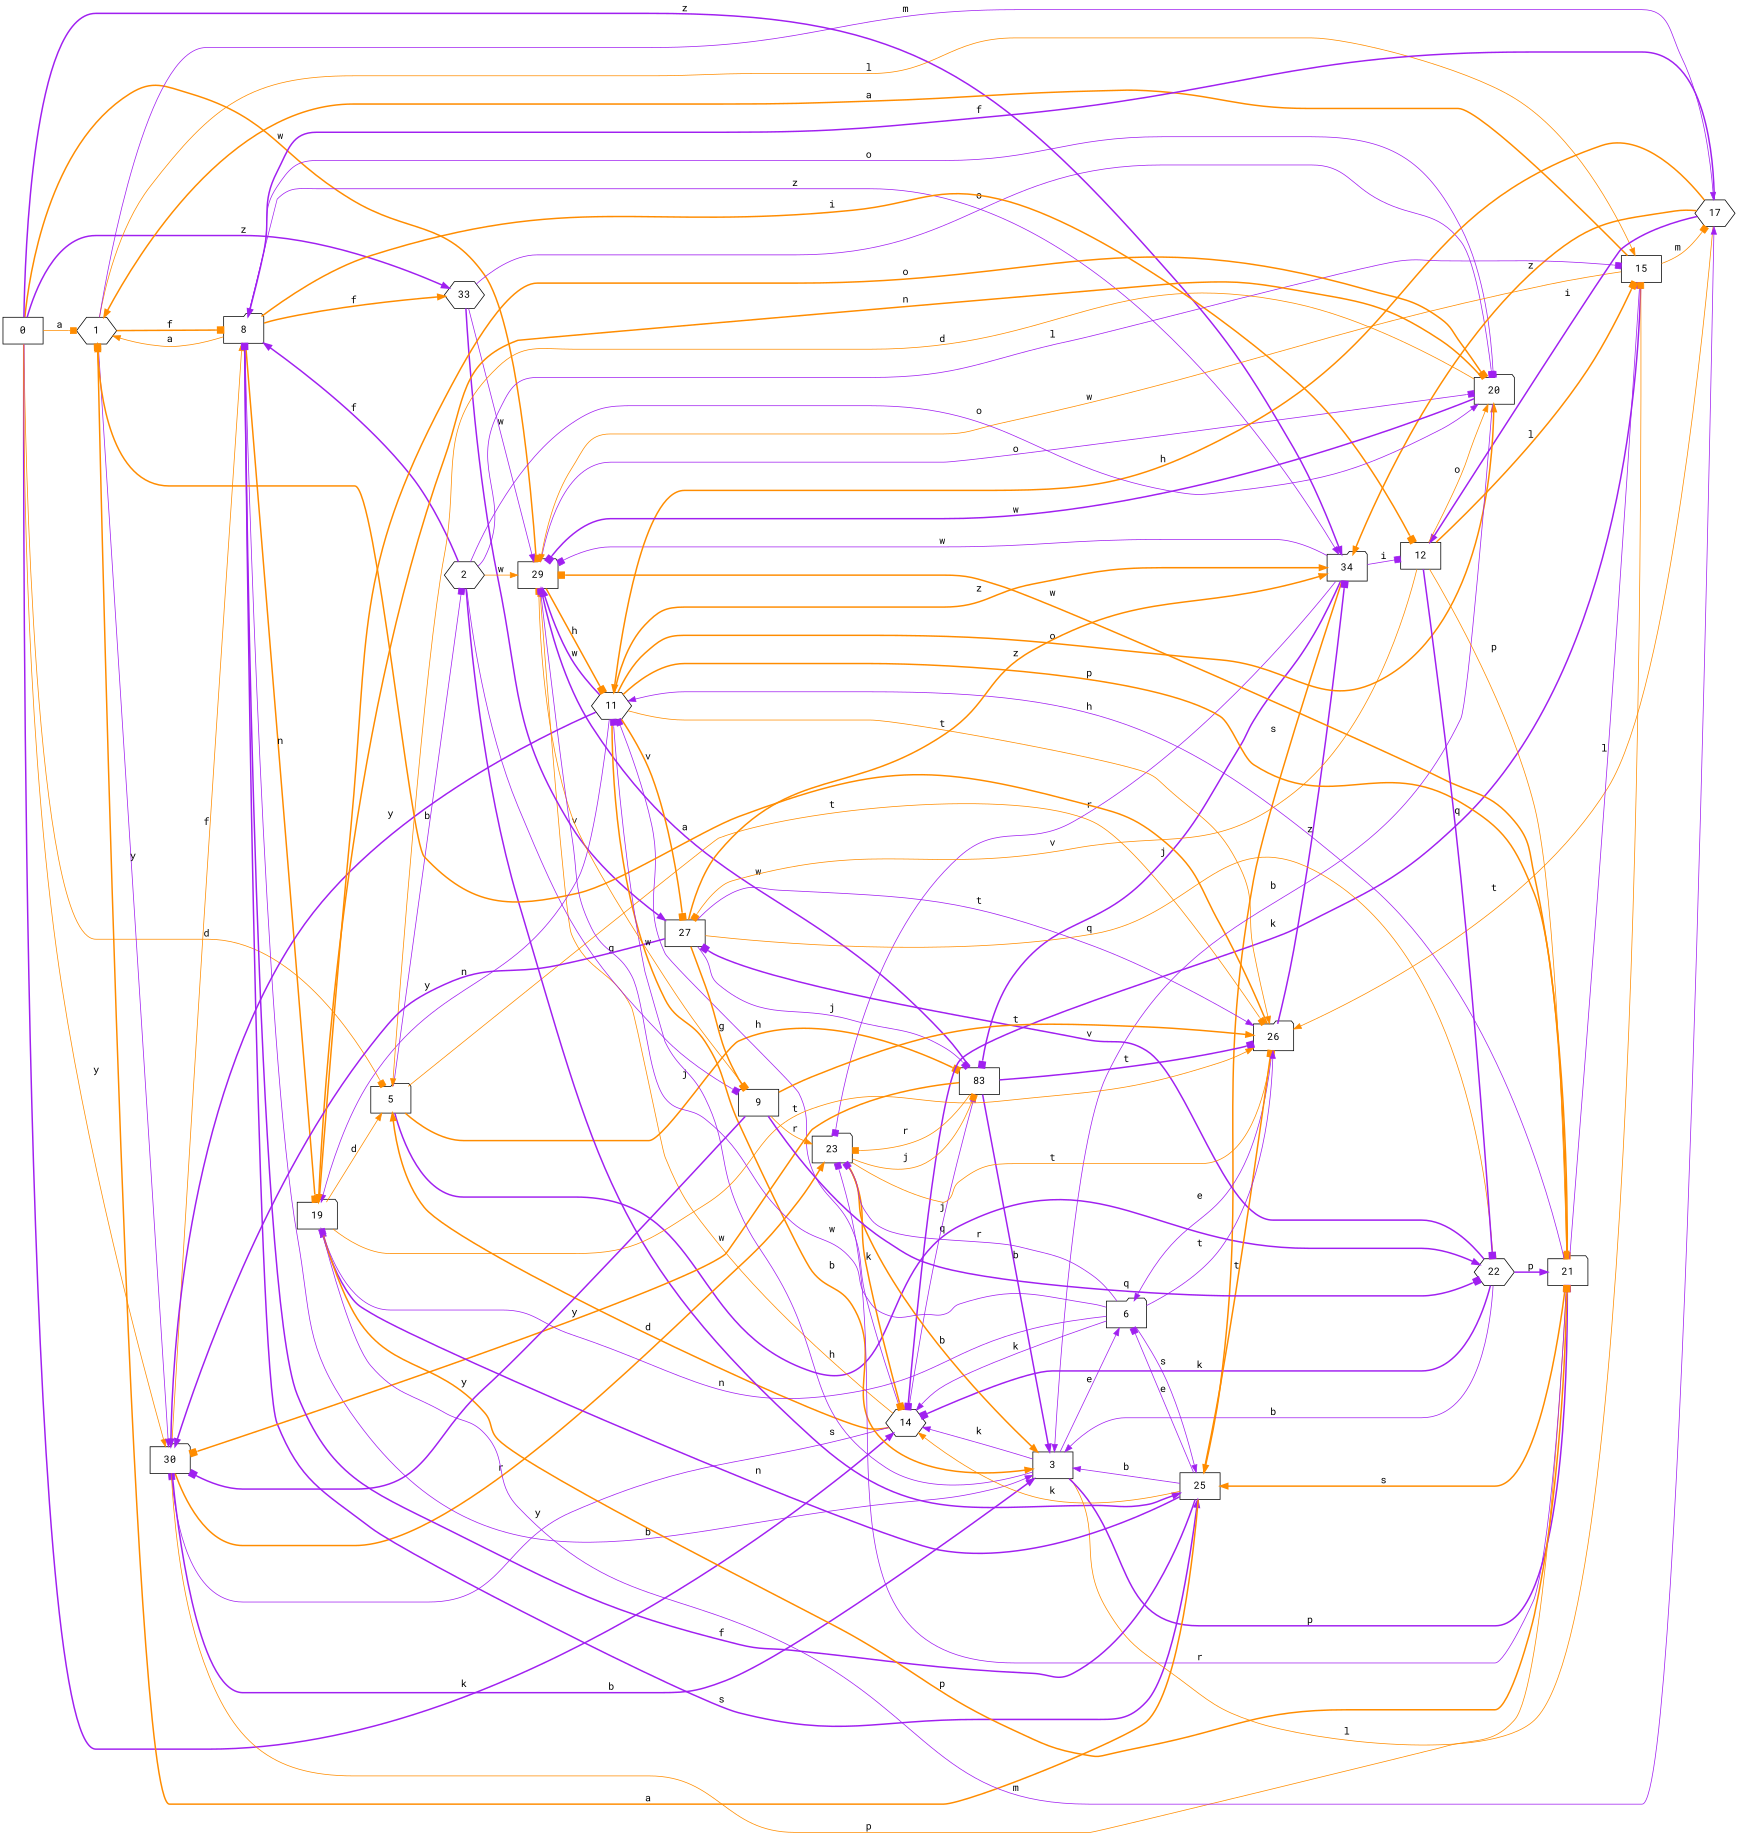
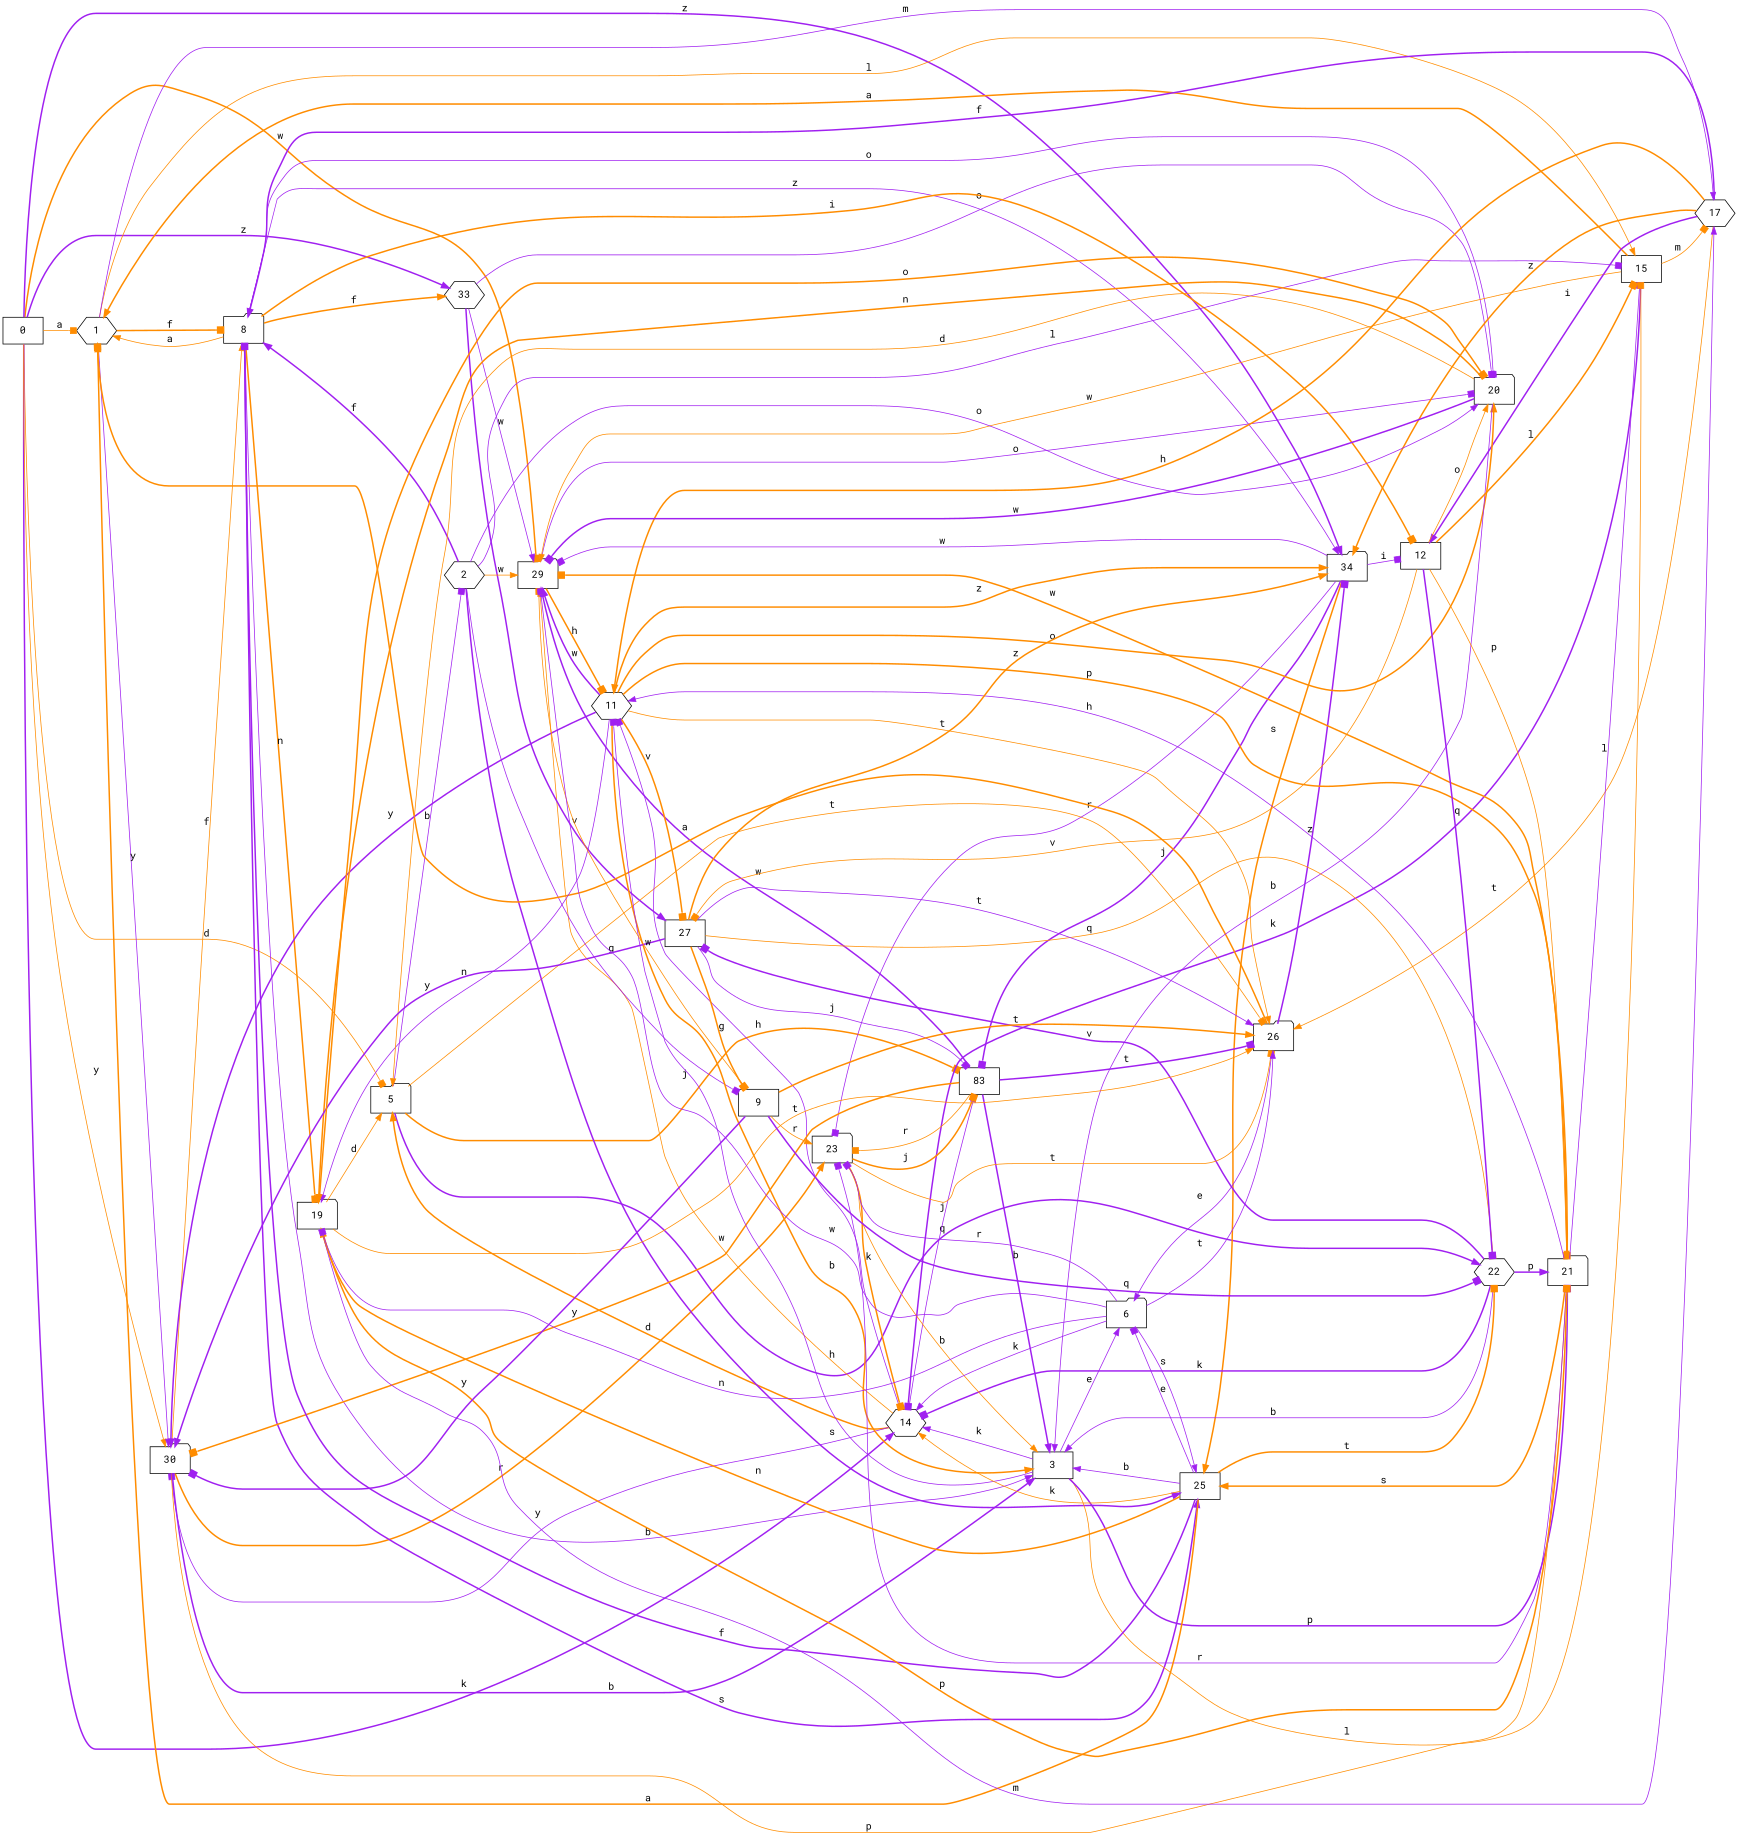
edge "23" -> "83": style solid -> bold
edge "25" -> "26": now "25" -> "22"
edge "23" -> "3": style bold -> solid
edge "25" -> "19": color purple -> darkorange
